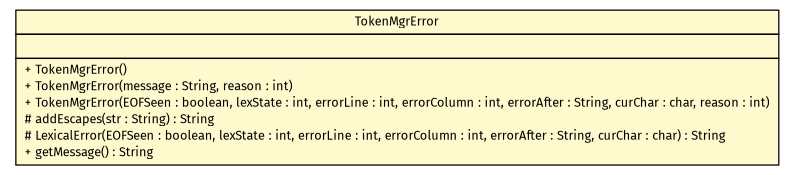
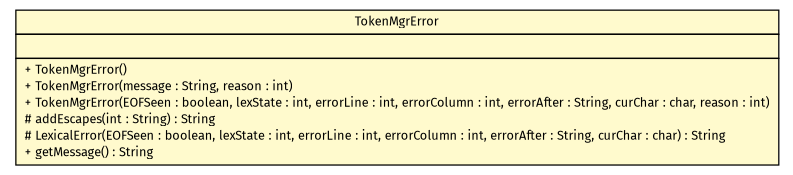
node "TokenMgrError": text "# addEscapes(str : String) : String" -> "# addEscapes(int : String) : String"
